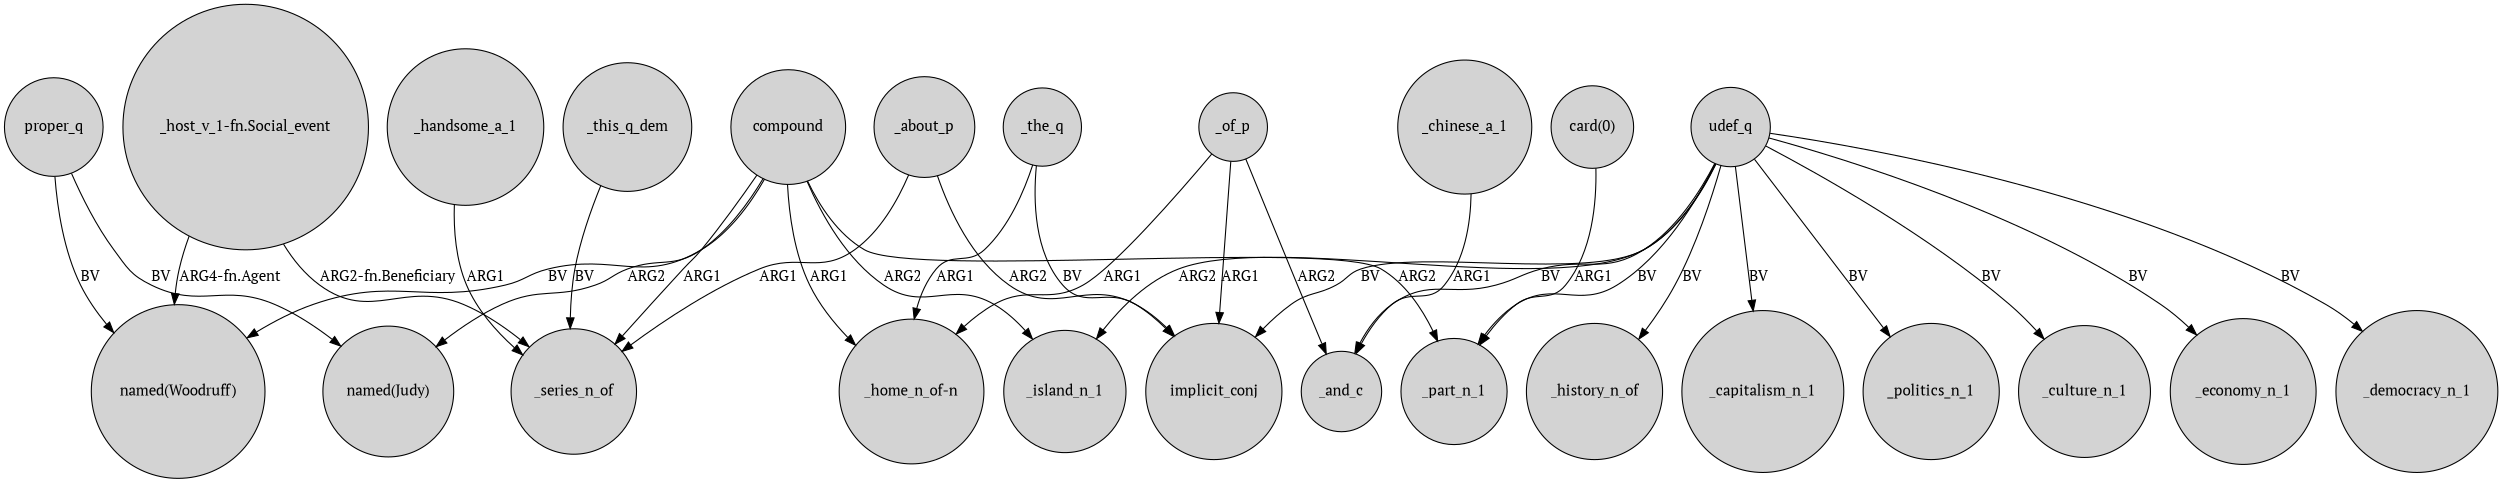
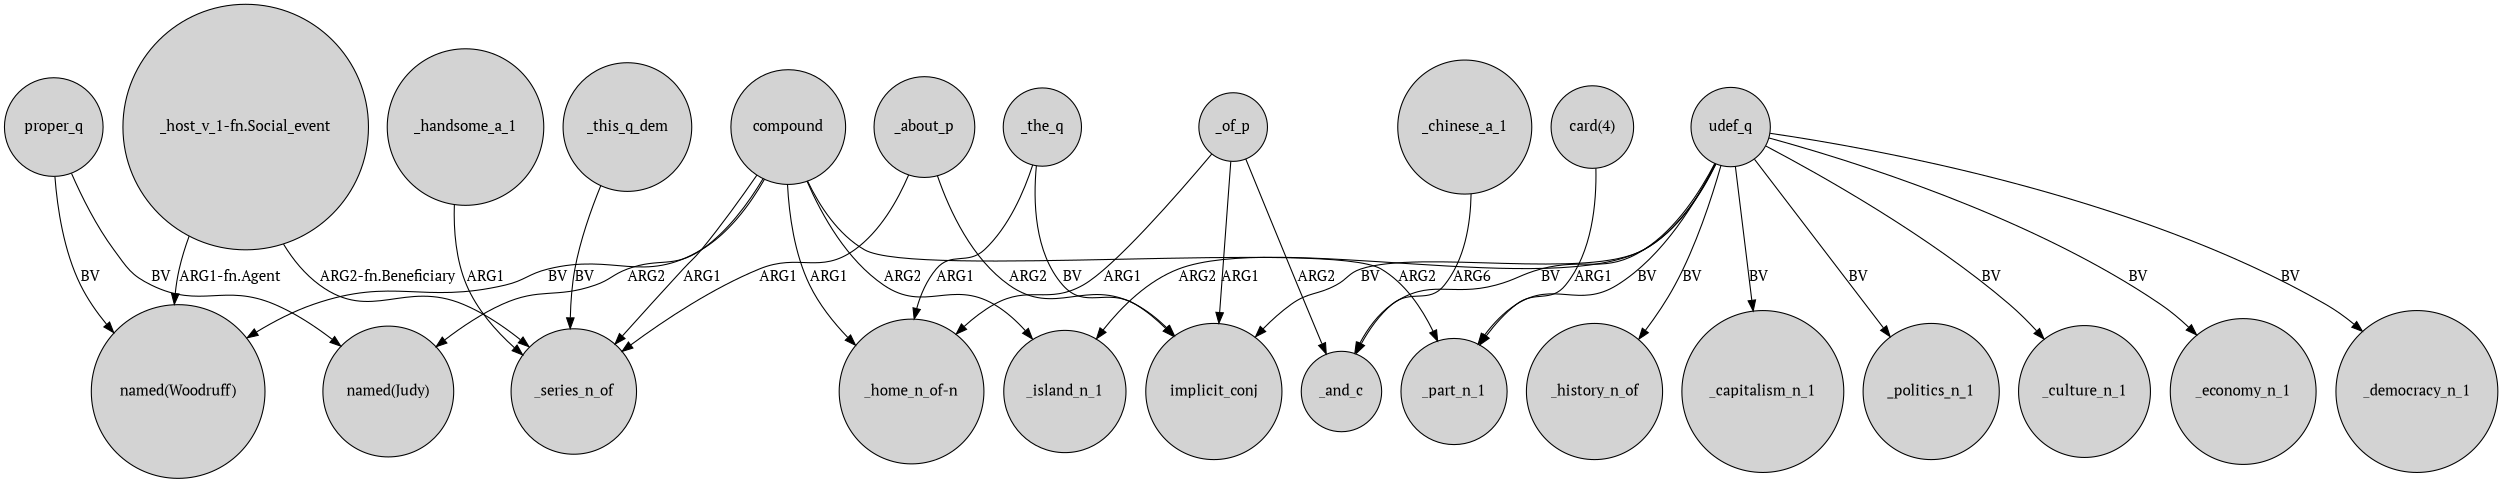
node "card(0)": label "card(0)" -> "card(4)"
edge "_host_v_1-fn.Social_event" -> "named(Woodruff)": label "ARG4-fn.Agent" -> "ARG1-fn.Agent"
edge "_chinese_a_1" -> "_and_c": label "ARG1" -> "ARG6"
